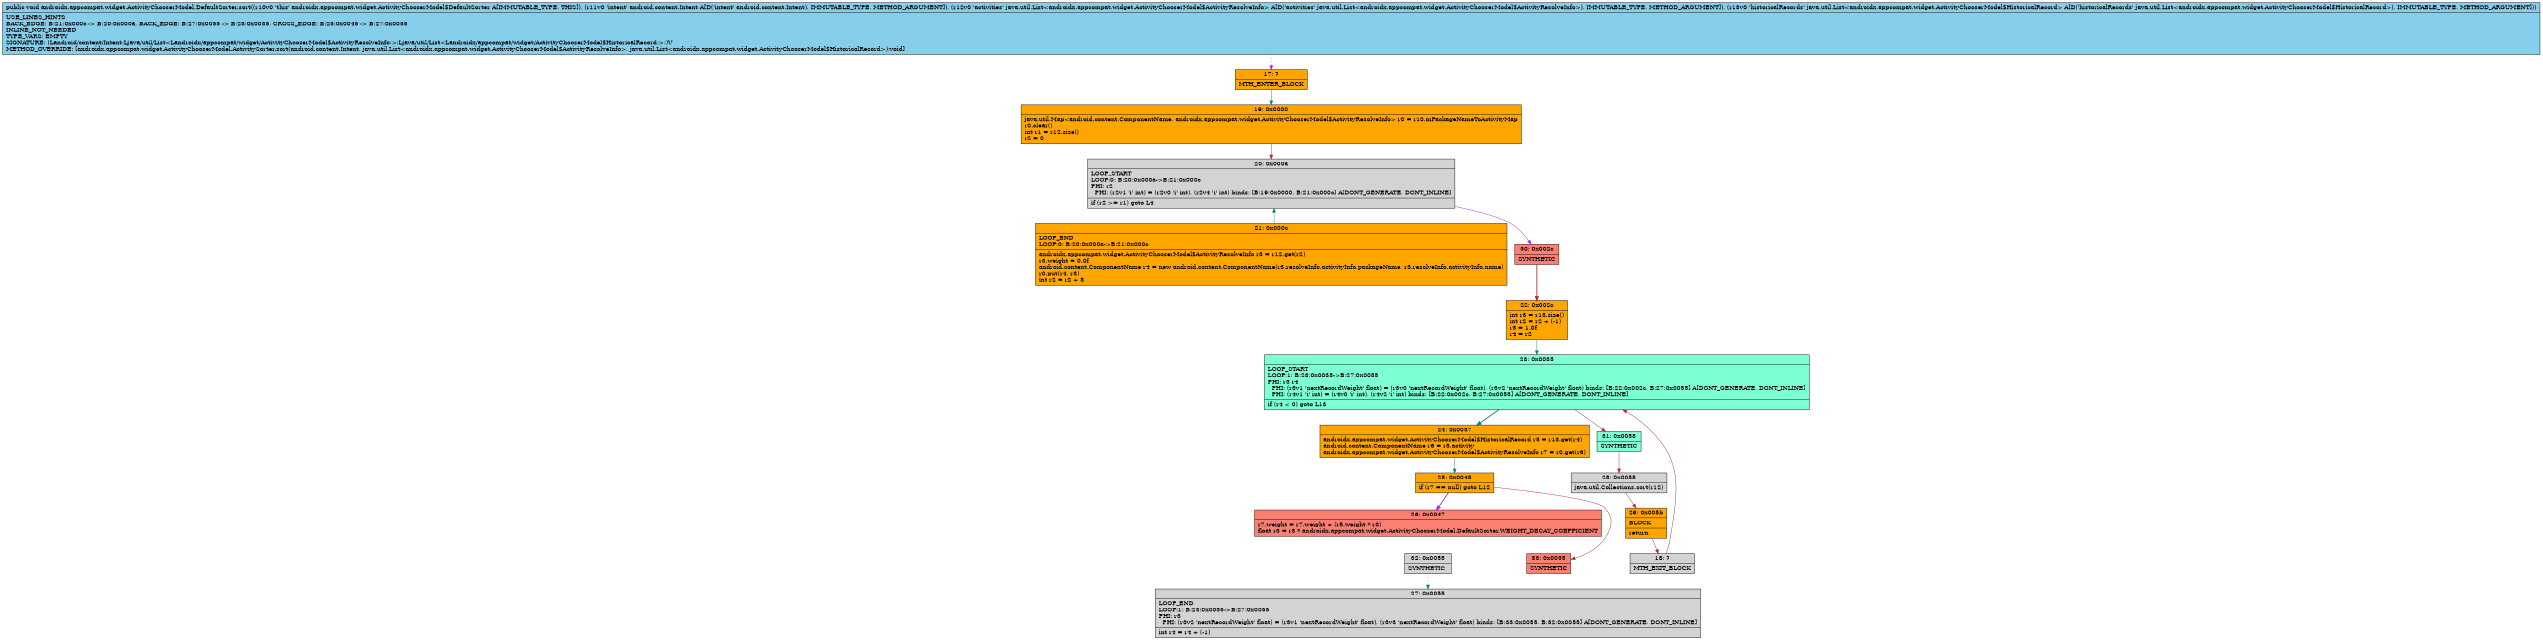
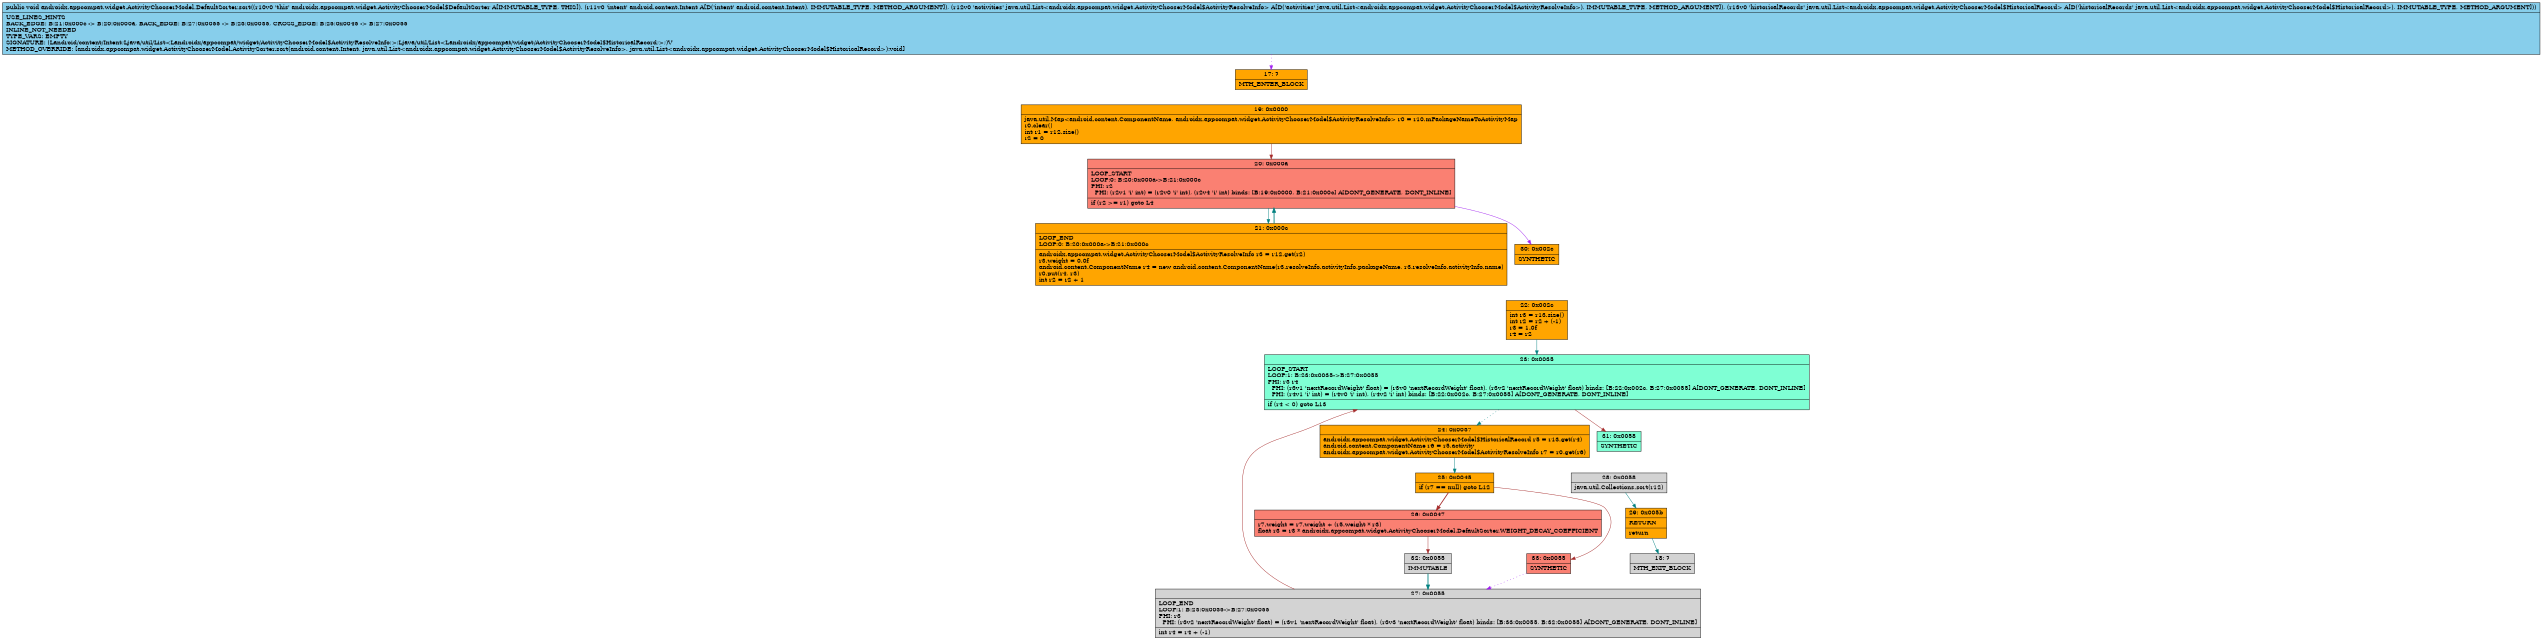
edge "17: ?" -> "19: 0x0000": removed
node "20: 0x000a": fillcolor lightgrey -> salmon
edge "20: 0x000a" -> "21: 0x000c": added
edge "21: 0x000c" -> "20: 0x000a": style solid -> bold
node "30: 0x002c": fillcolor salmon -> orange
node "21: 0x000c": text "int r2 = r2 + 8" -> "int r2 = r2 + 1"
edge "30: 0x002c" -> "22: 0x002c": removed
edge "23: 0x0035" -> "24: 0x0037": style bold -> dotted
edge "31: 0x0058" -> "28: 0x0058": removed
edge "18: ?" -> "23: 0x0035": now "27: 0x0055" -> "23: 0x0035"
edge "28: 0x0058" -> "29: 0x005b": color brown -> teal
edge "25: 0x0045" -> "26: 0x0047": color purple -> brown
node "29: 0x005b": text "BLOCK" -> "RETURN"
edge "26: 0x0047" -> "32: 0x0055": added
edge "29: 0x005b" -> "18: ?": color brown -> teal
node "32: 0x0055": text "SYNTHETIC" -> "IMMUTABLE"
edge "32: 0x0055" -> "27: 0x0055": style dotted -> bold
edge "33: 0x0055" -> "27: 0x0055": added
